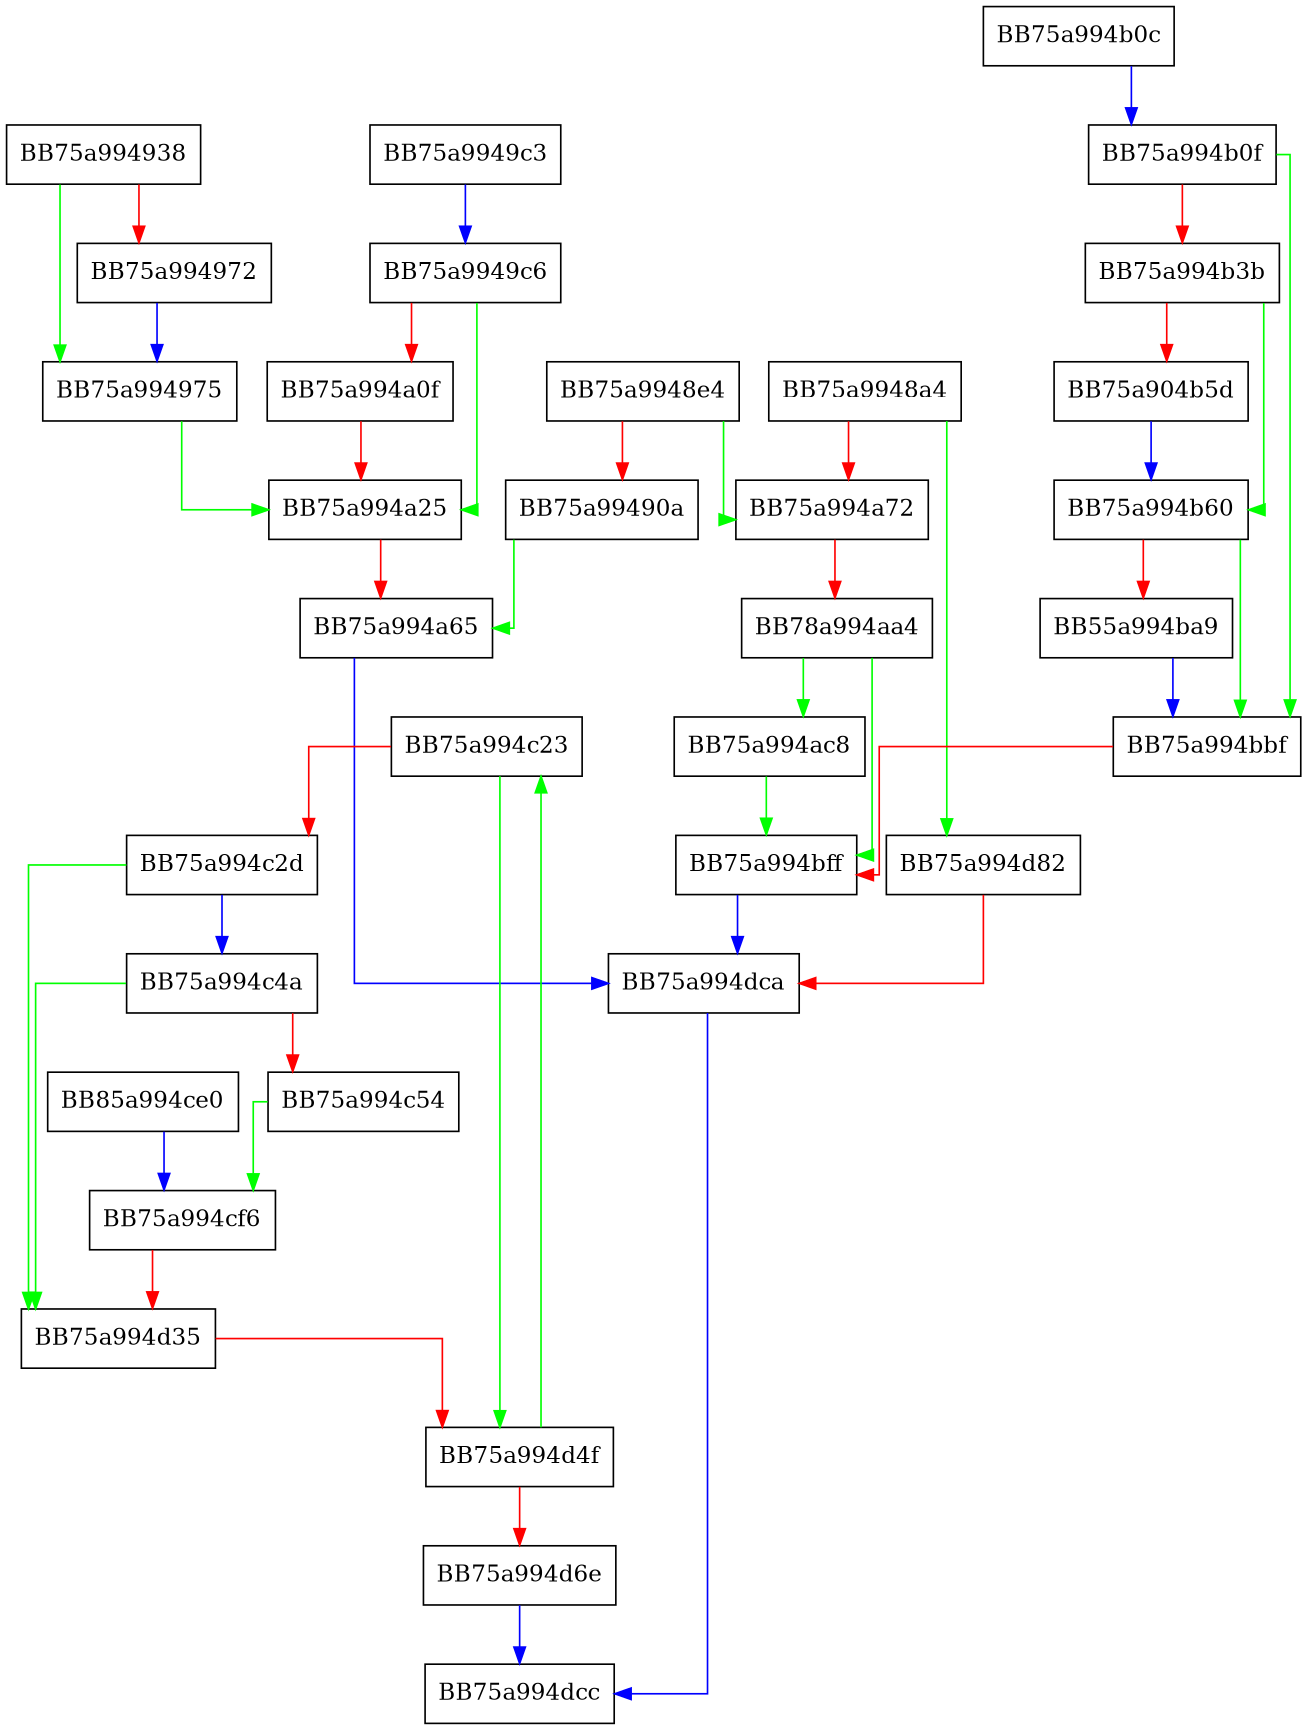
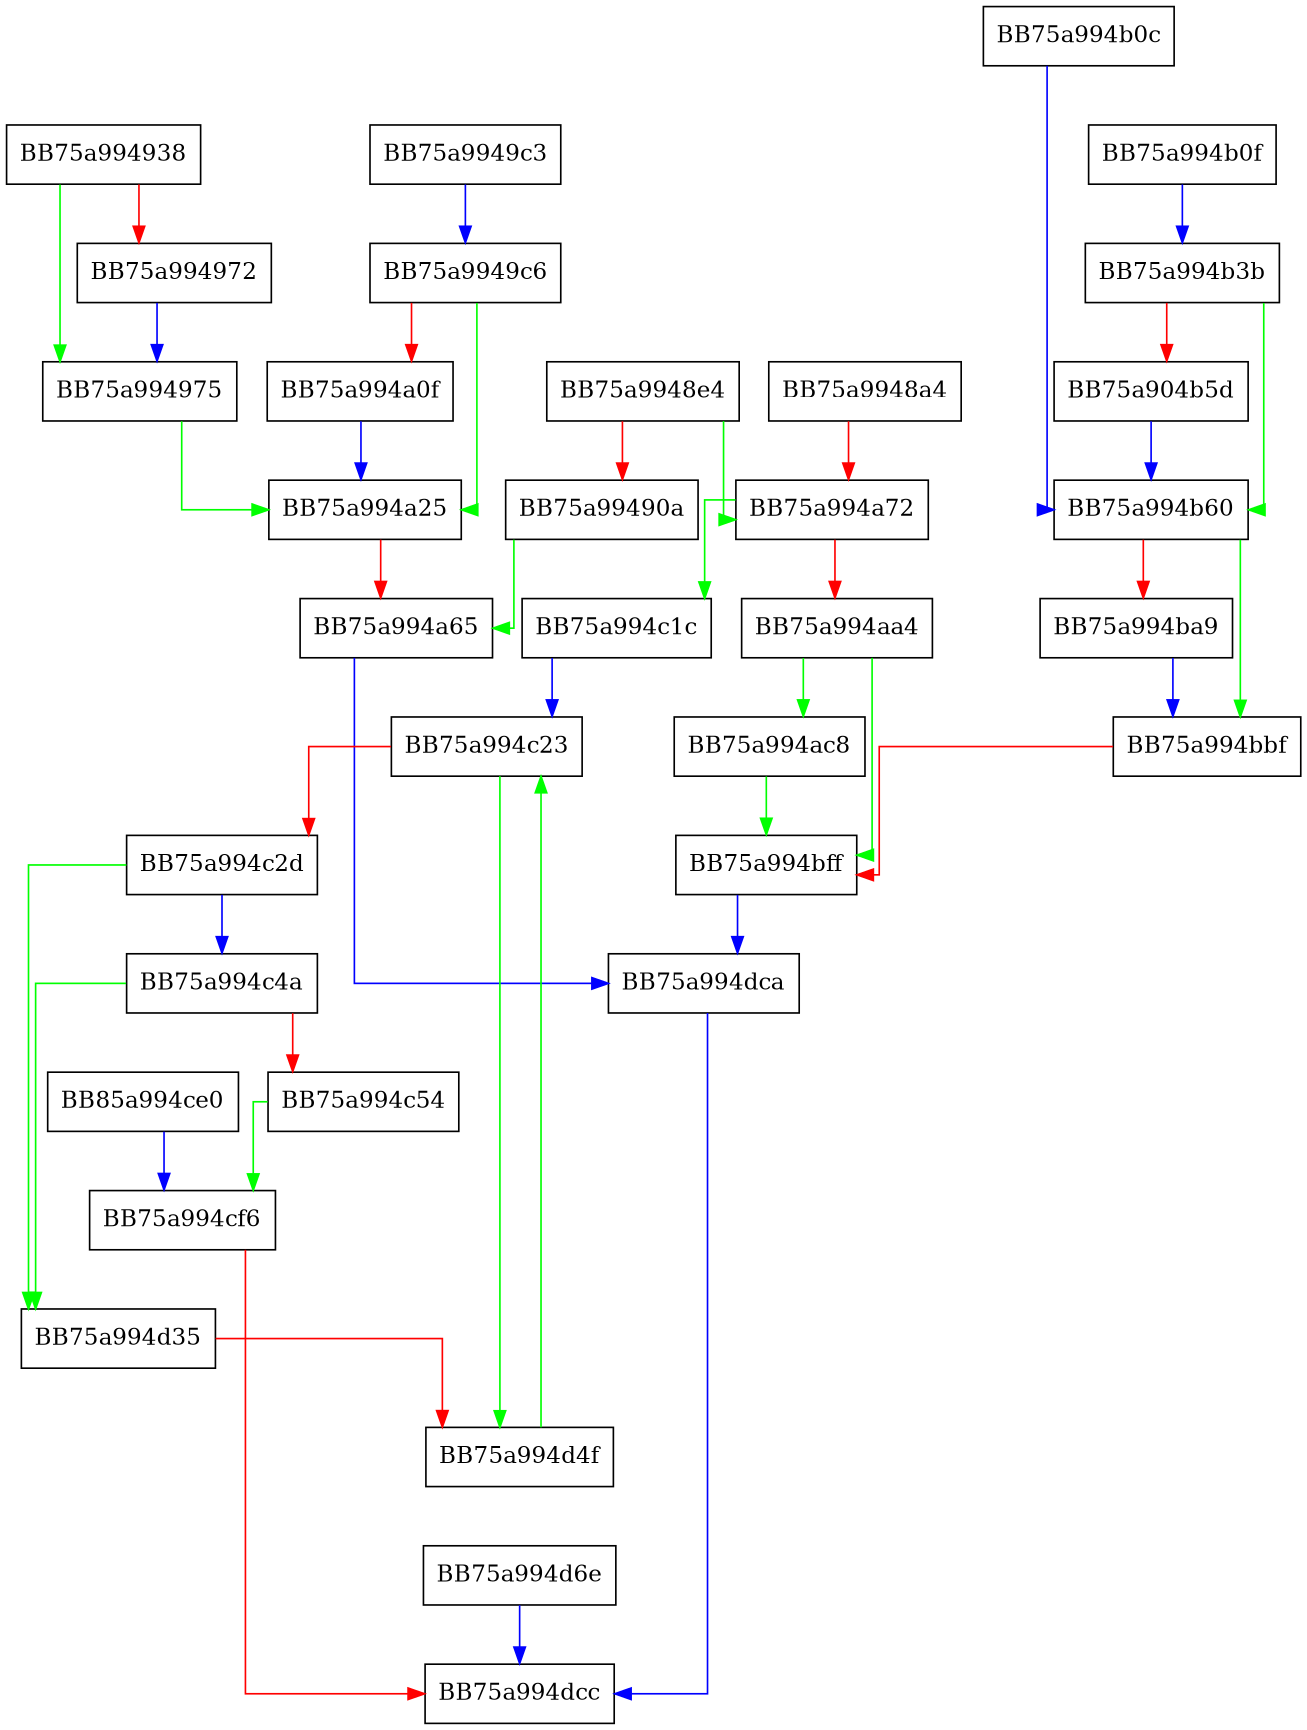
edge "BB75a994b0c" -> "BB75a994b0f": now "BB75a994b0c" -> "BB75a994b60"
edge "BB75a994b0f" -> "BB75a994b3b": color red -> blue
edge "BB75a994b0f" -> "BB75a994bbf": removed
edge "BB75a994a0f" -> "BB75a994a25": color red -> blue
node "BB75a994c1c": added
node "BB78a994aa4": label "BB78a994aa4" -> "BB75a994aa4"
node "BB55a994ba9": label "BB55a994ba9" -> "BB75a994ba9"
node "BB75a994d82": removed
edge "BB75a994cf6" -> "BB75a994d35": now "BB75a994cf6" -> "BB75a994dcc"
edge "BB75a994d4f" -> "BB75a994d6e": removed
